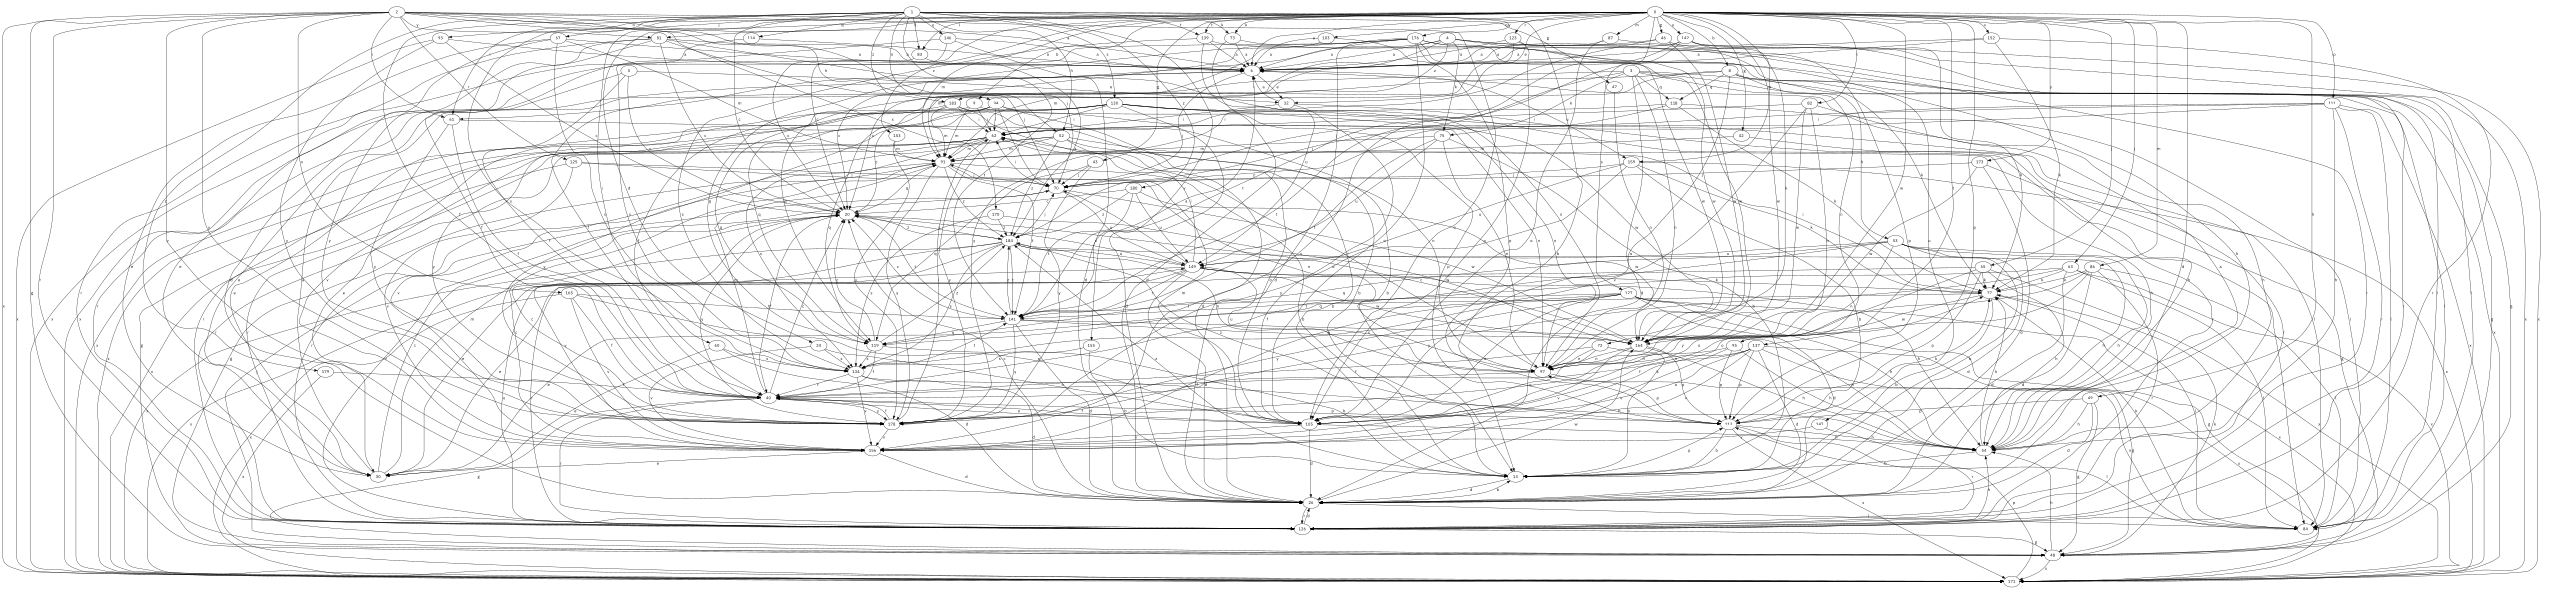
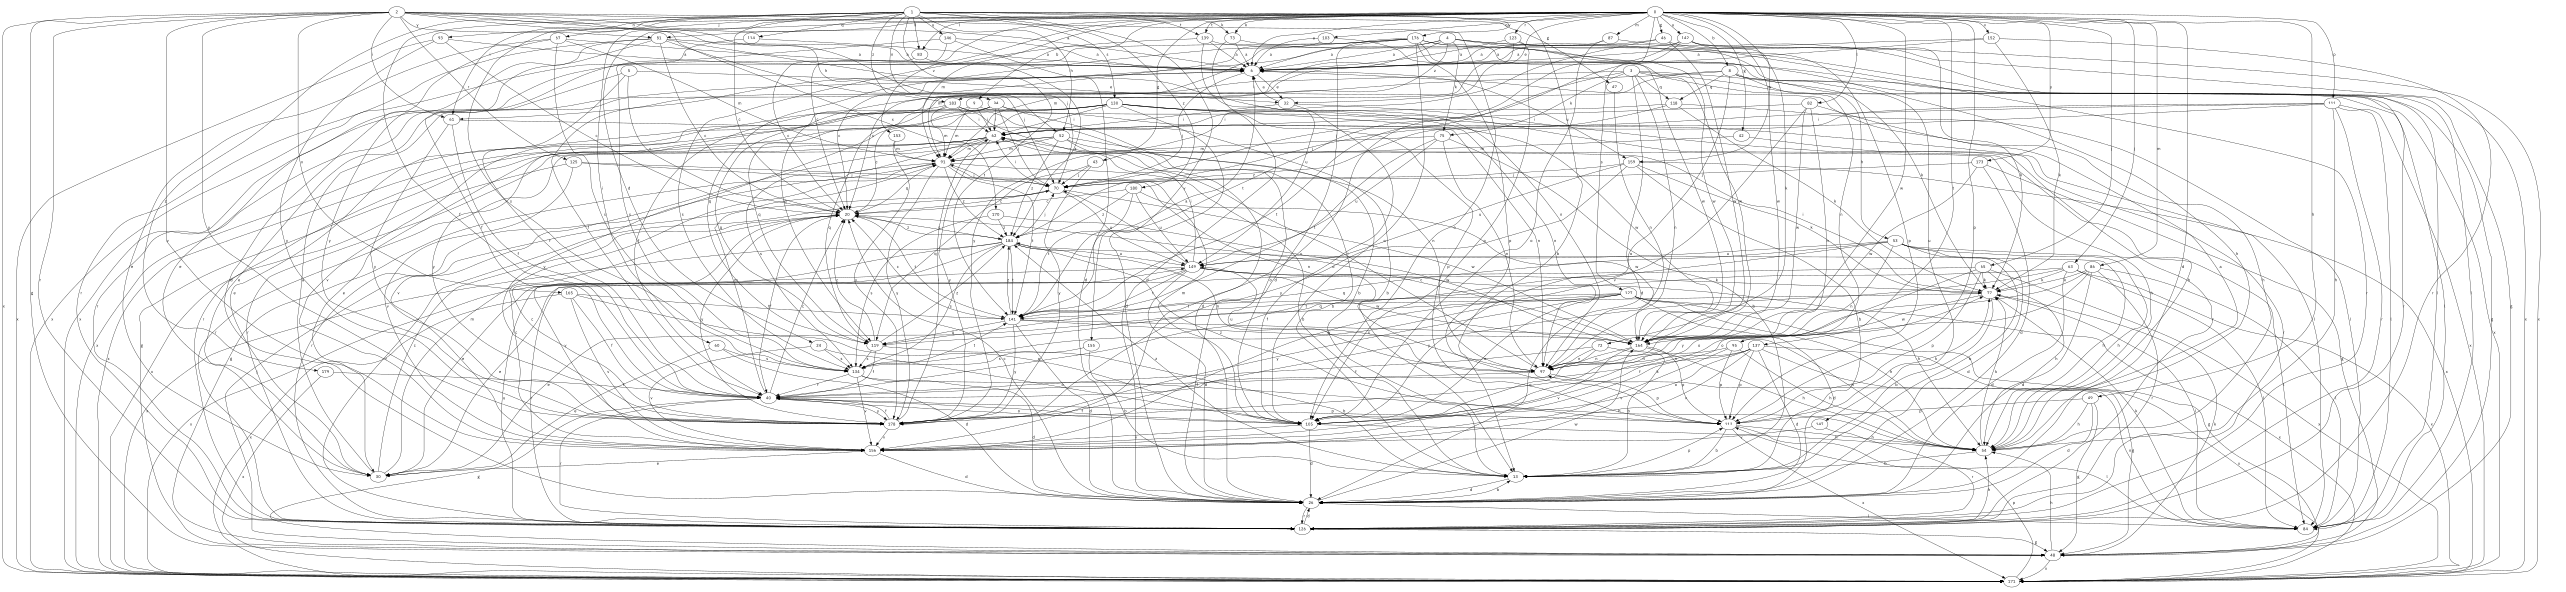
edge "149" -> "20": now "70" -> "20"
